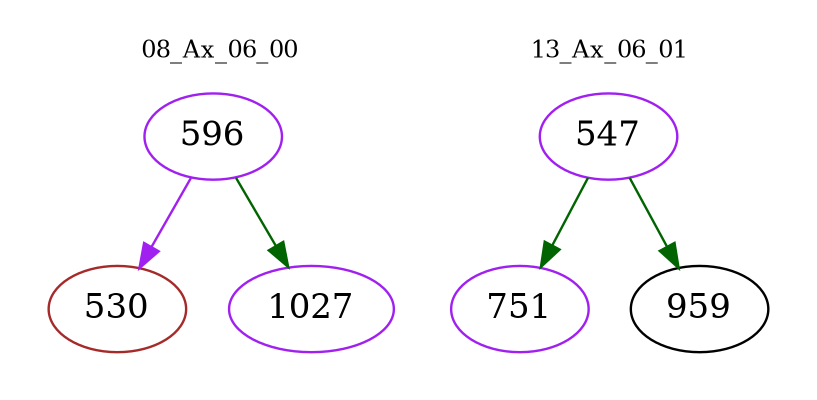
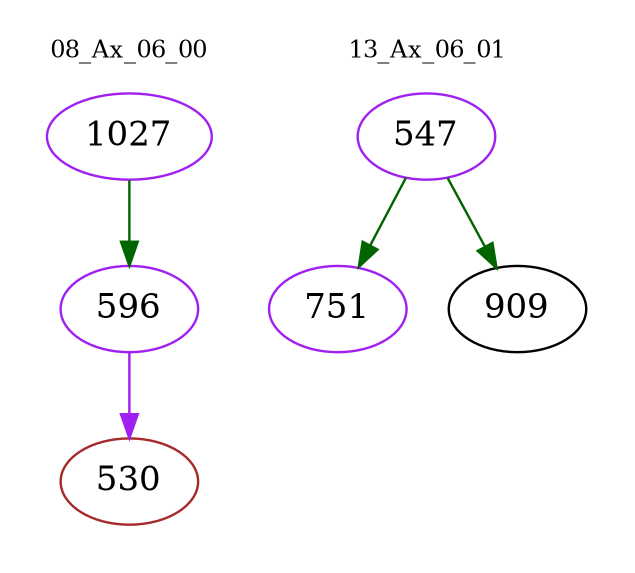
edge "596" -> "1027": reversed
node "959": label "959" -> "909"
